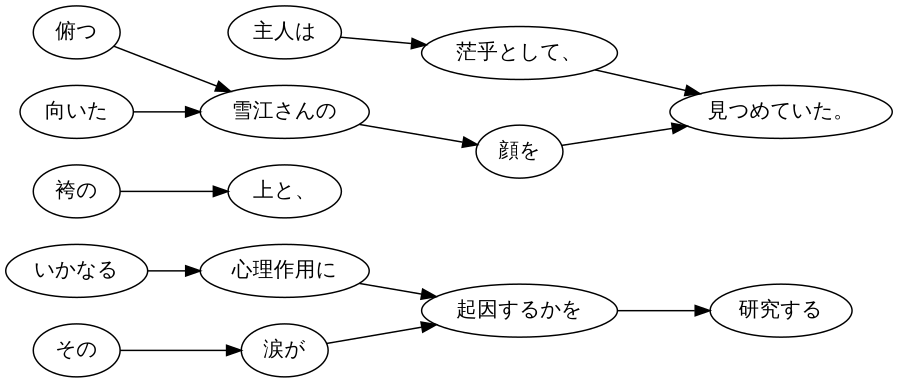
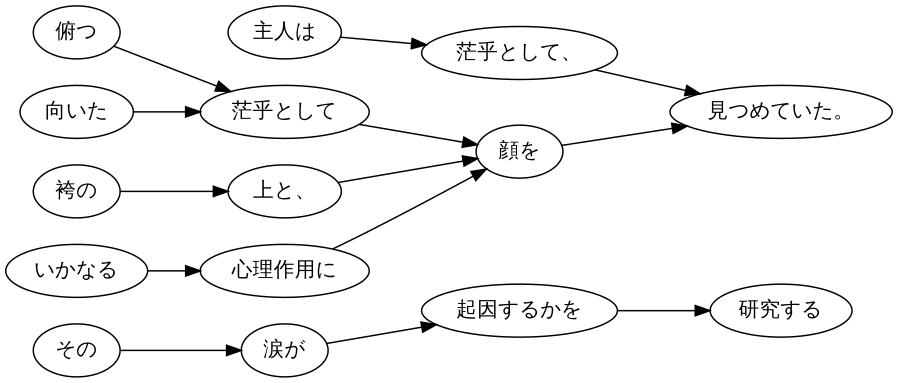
node "雪江さんの": label "雪江さんの" -> "茫乎として"
edge "上と、" -> "顔を": added
edge "心理作用に" -> "起因するかを": now "心理作用に" -> "顔を"
